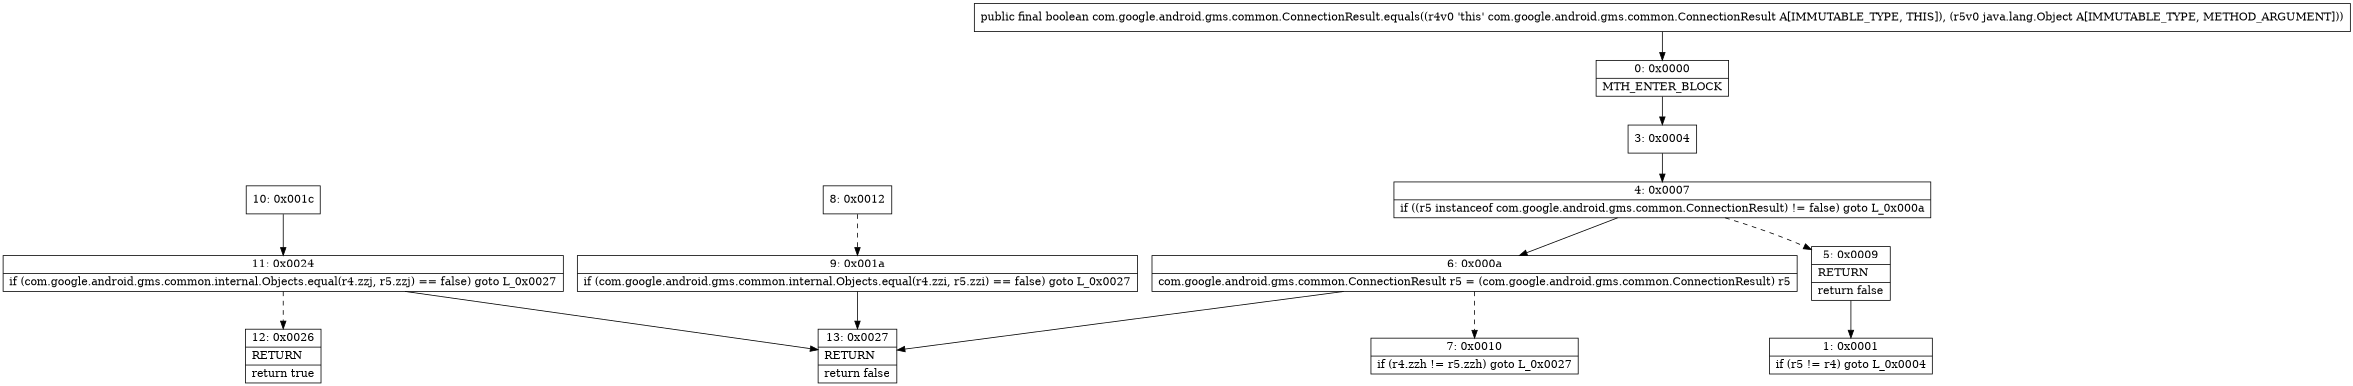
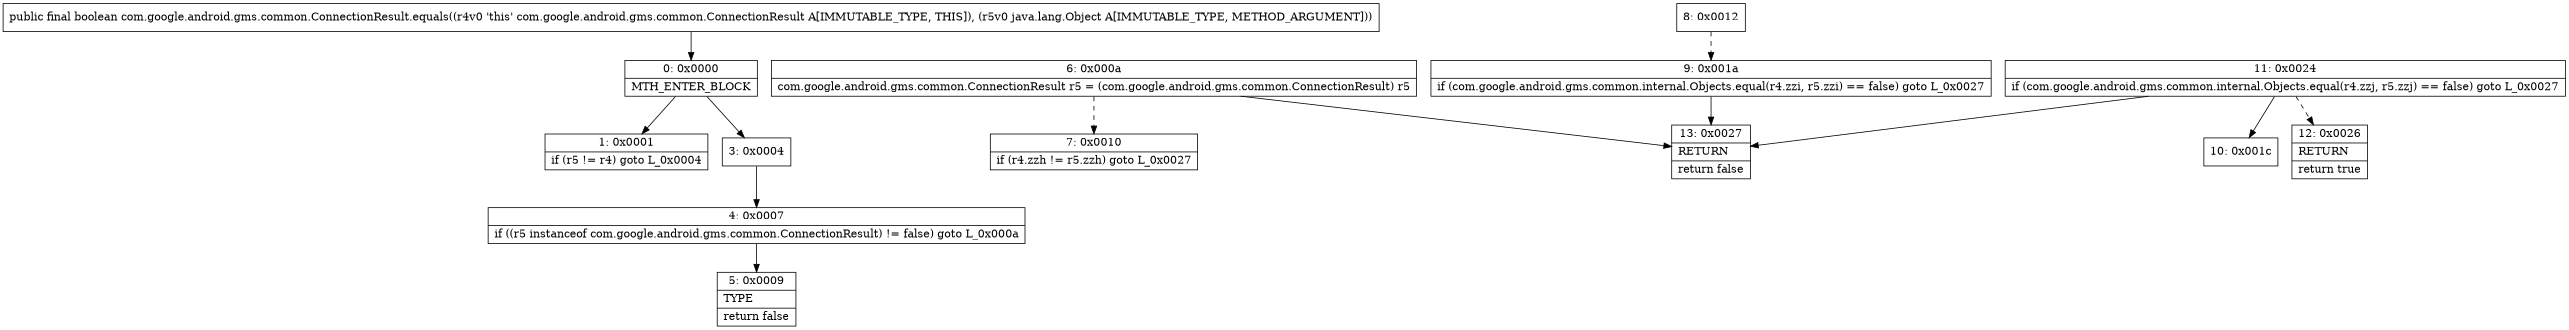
edge "10: 0x001c" -> "11: 0x0024": reversed
edge "4: 0x0007" -> "5: 0x0009": style dashed -> solid
edge "4: 0x0007" -> "6: 0x000a": removed
node "5: 0x0009": text "RETURN" -> "TYPE"
edge "5: 0x0009" -> "1: 0x0001": now "0: 0x0000" -> "1: 0x0001"
